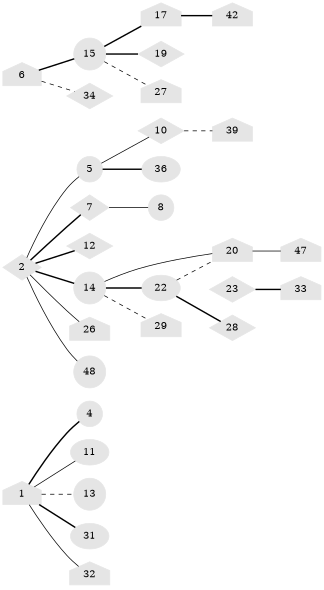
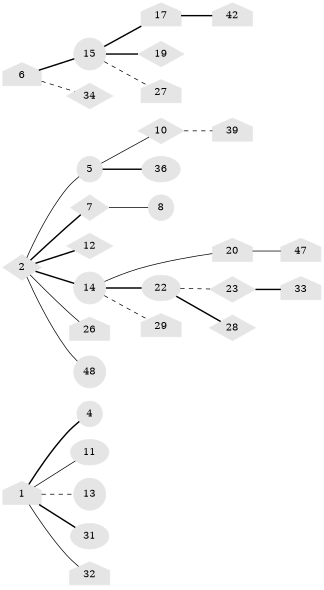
edge "20" -- "22": now "23" -- "22"
